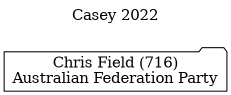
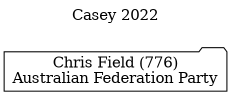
node "Chris Field (716) Australian Federation Party": label "Chris Field (716) Australian Federation Party" -> "Chris Field (776) Australian Federation Party"
